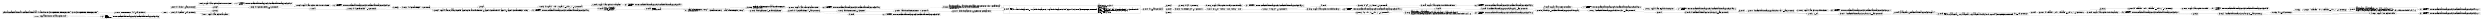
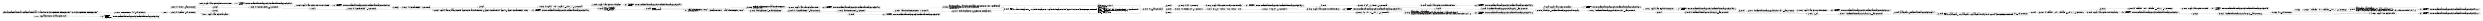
node "75: ?": text "BLOCK" -> "SYNTHETIC"
